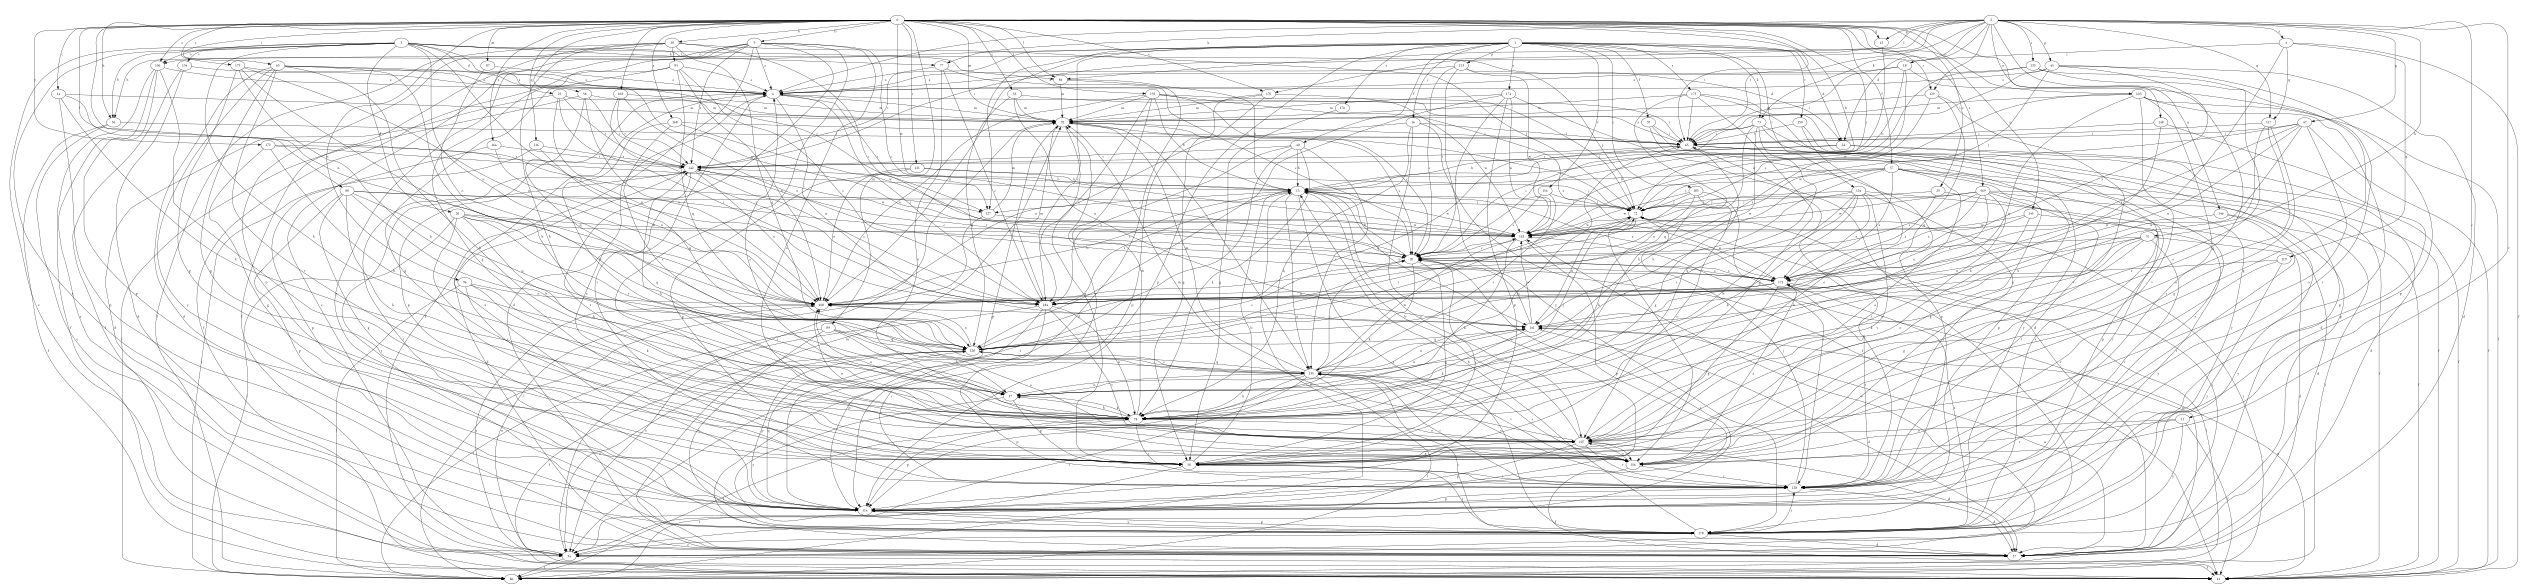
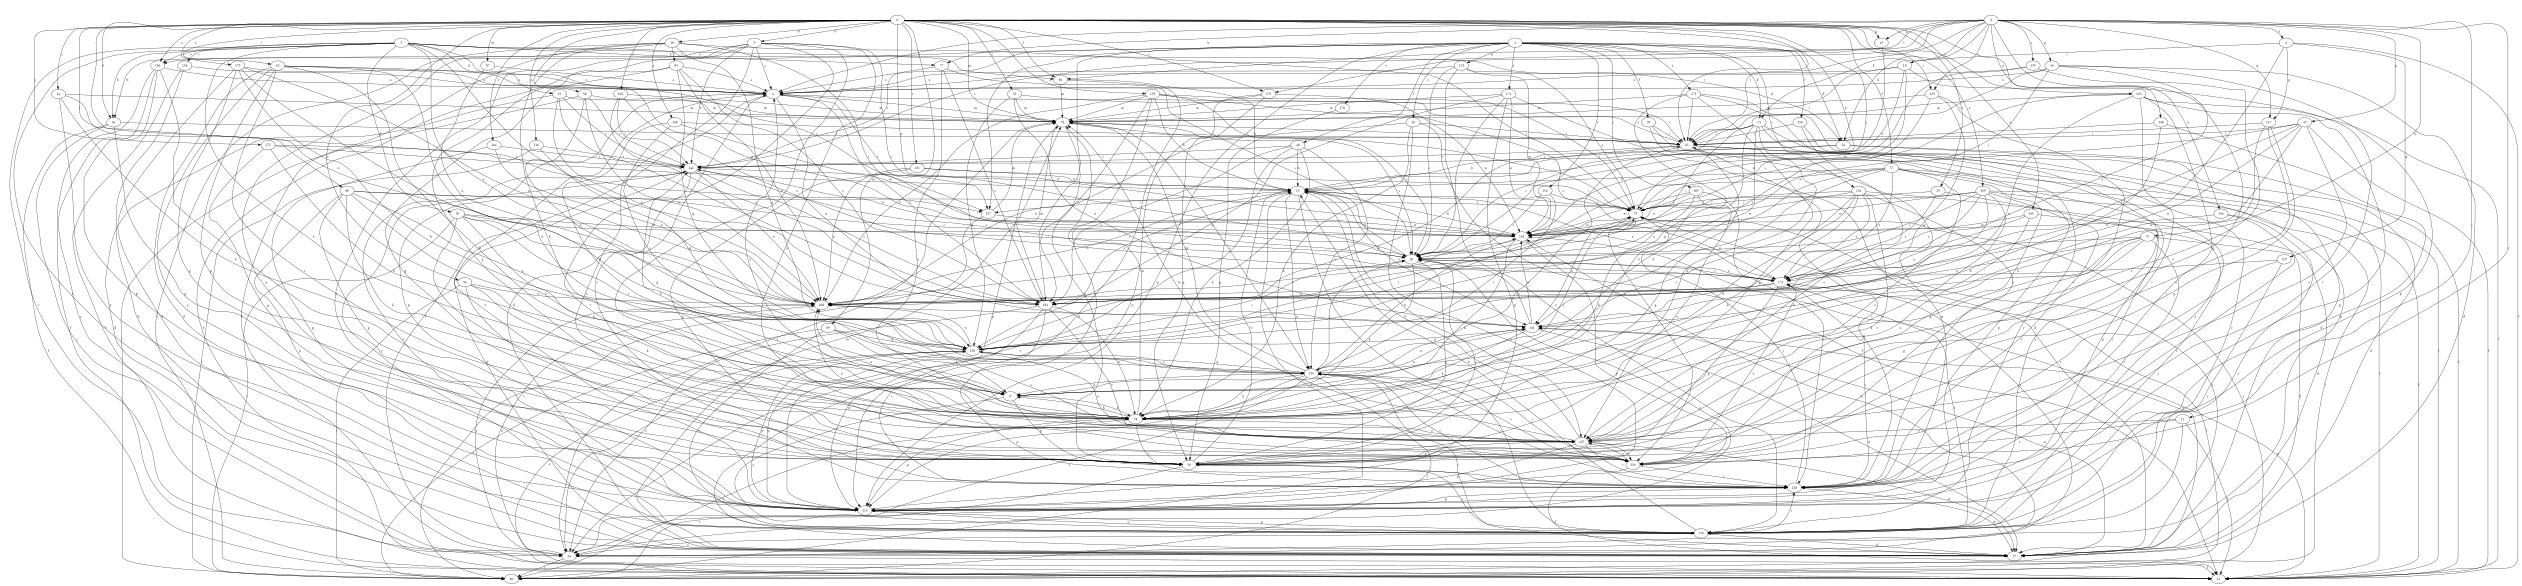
edge "1" -> "100": now "73" -> "100"
edge "9" -> "34": removed, label "e"
edge "133" -> "50": now "56" -> "50"
edge "120" -> "107": added, label "o"
edge "179" -> "27": added, label "d"
